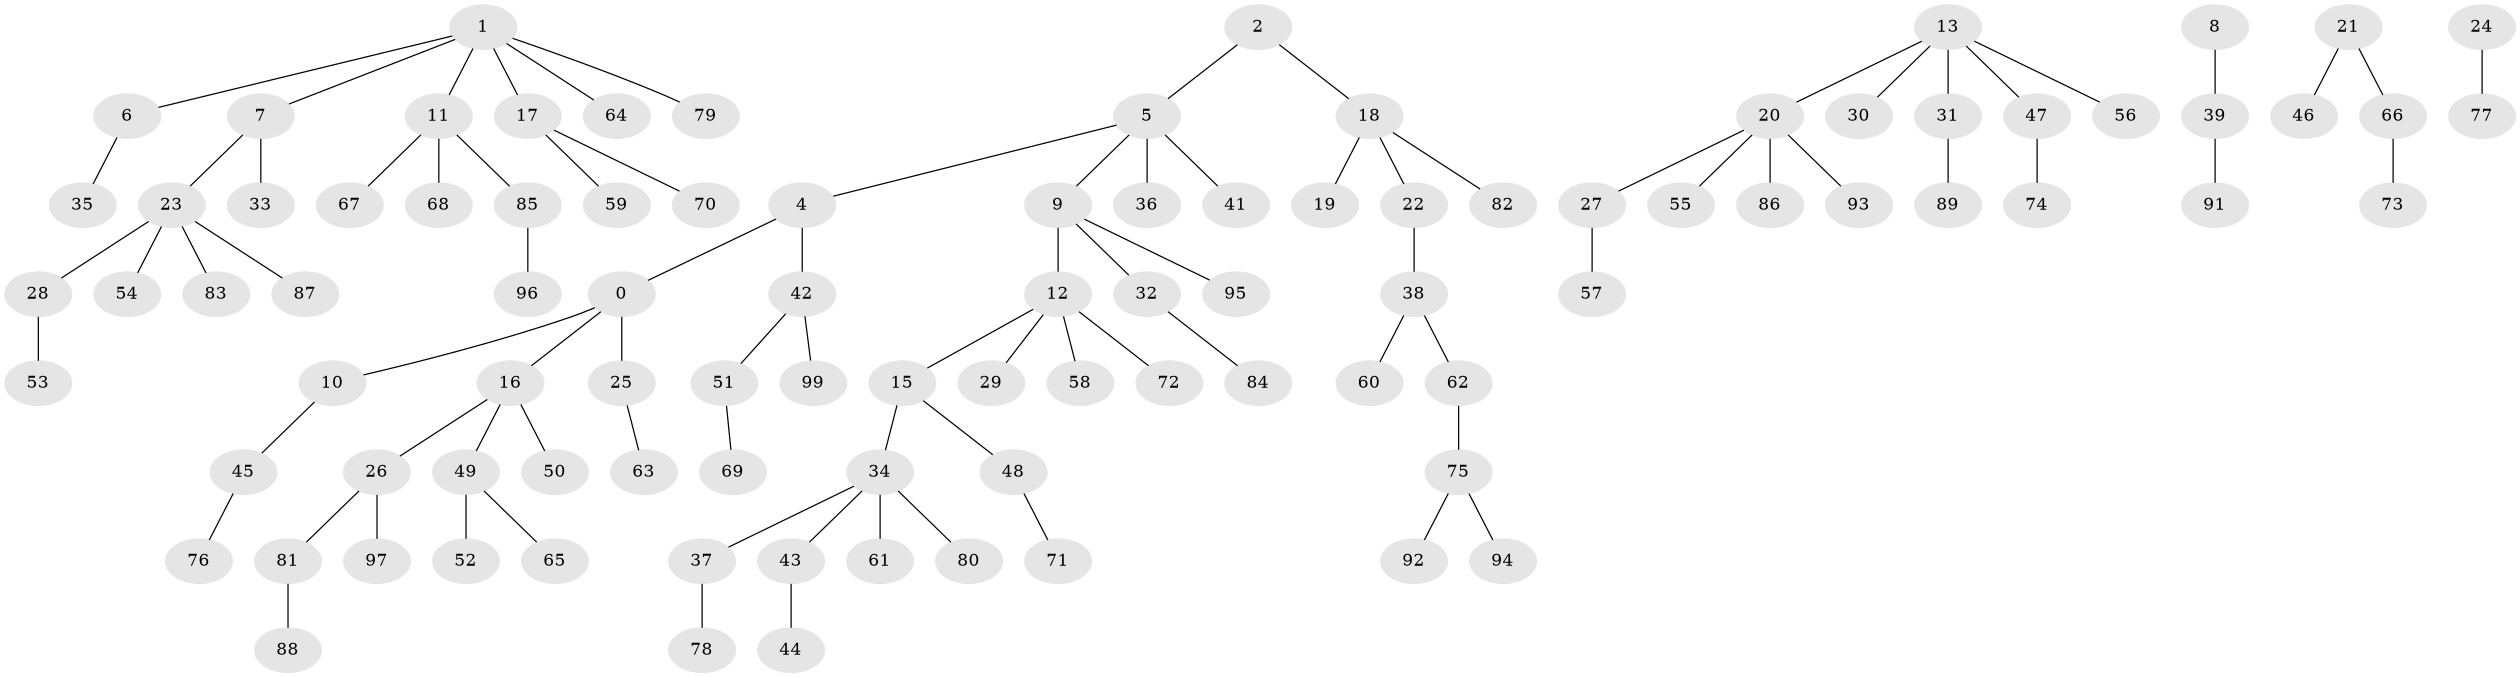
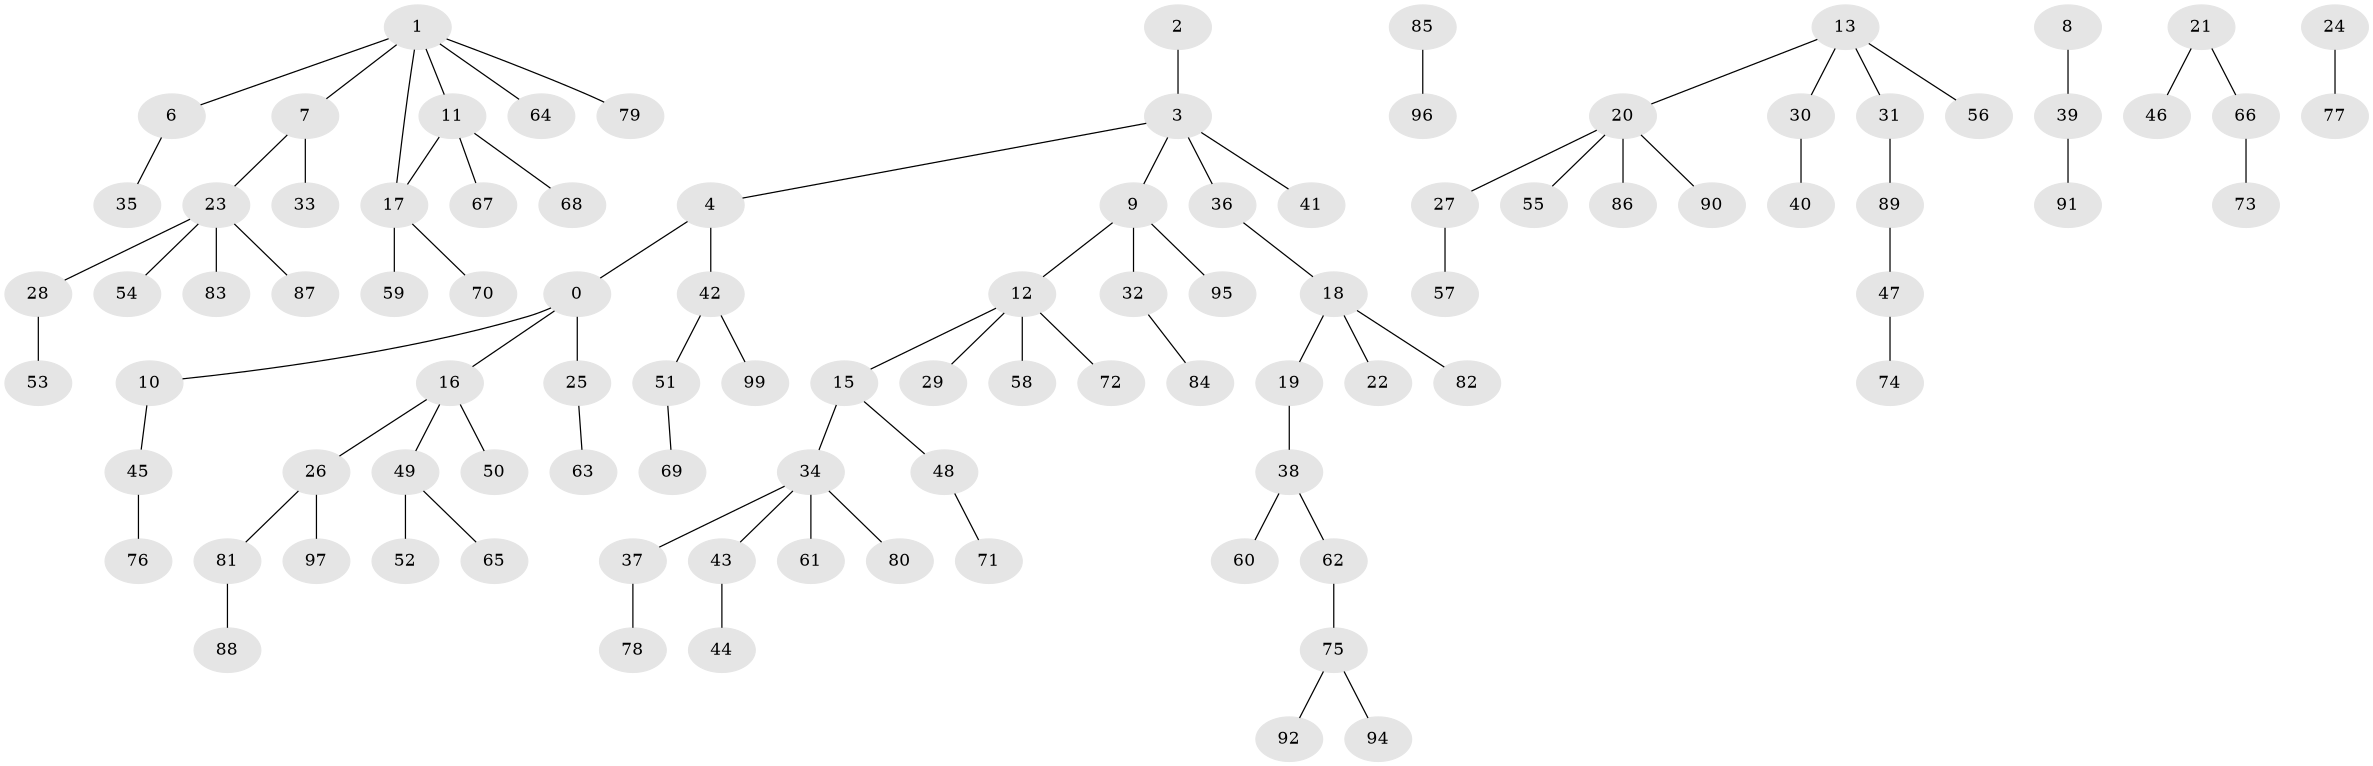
edge "2" -- "18": now "36" -- "18"
edge "13" -- "47": now "89" -- "47"
node "5": label "5" -> "3"
edge "11" -- "85": now "11" -- "17"
node "40": added
node "93": label "93" -> "90"
edge "22" -- "38": now "19" -- "38"
